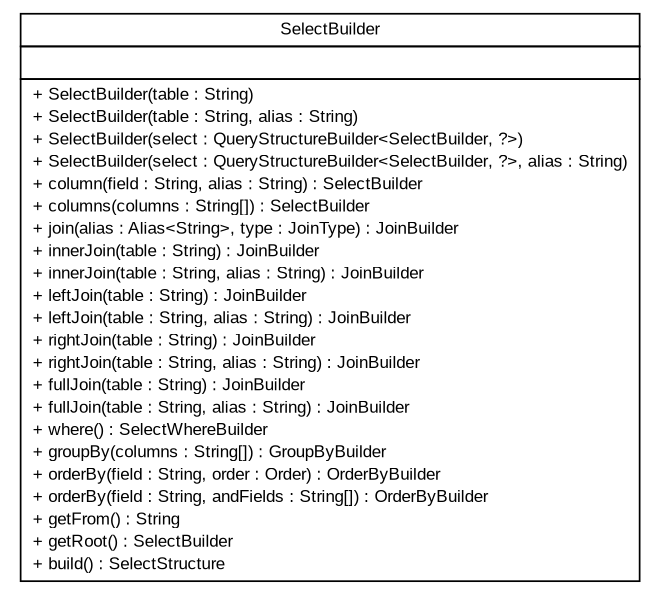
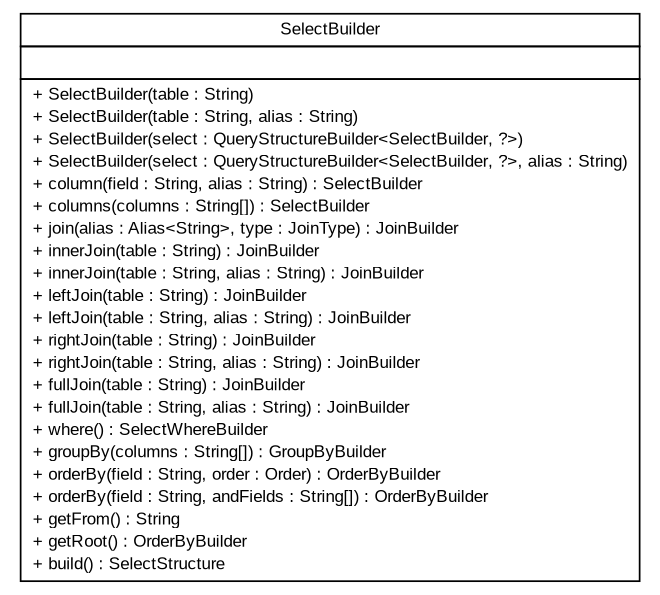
node "SelectBuilder": text "+ getRoot() : SelectBuilder" -> "+ getRoot() : OrderByBuilder"
